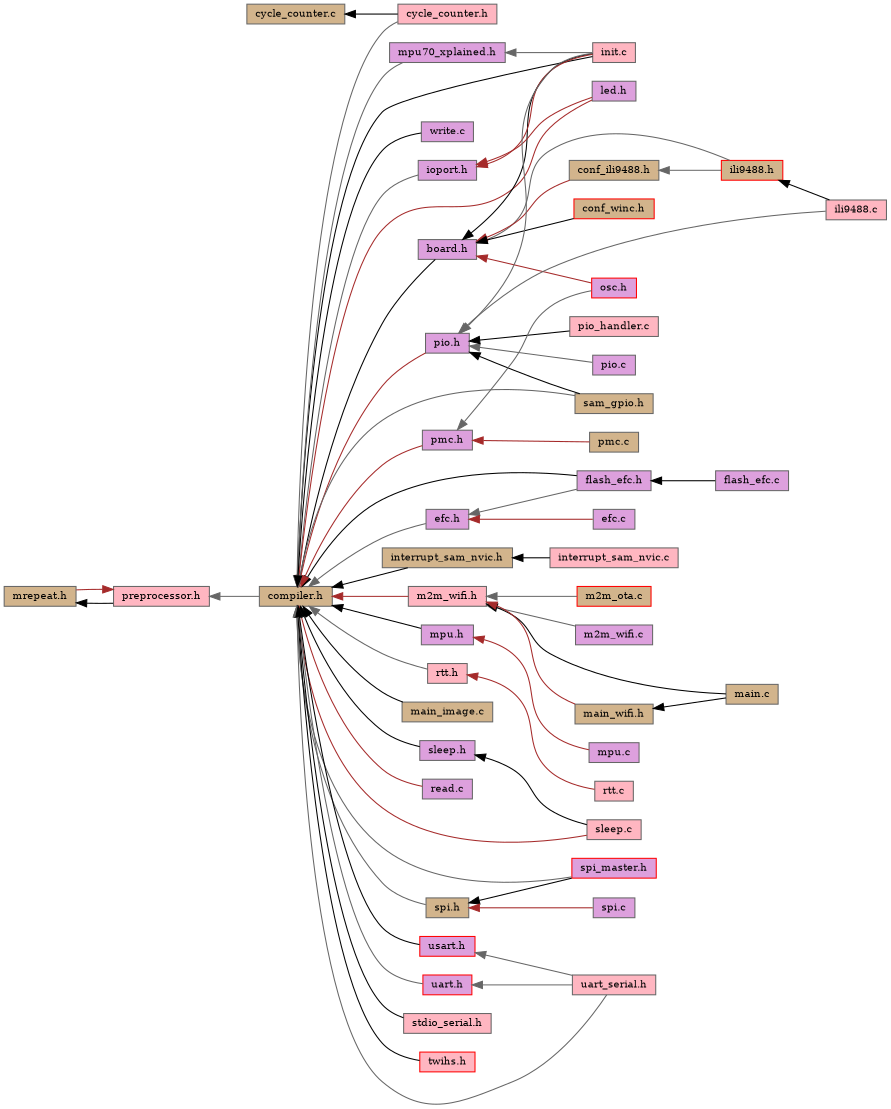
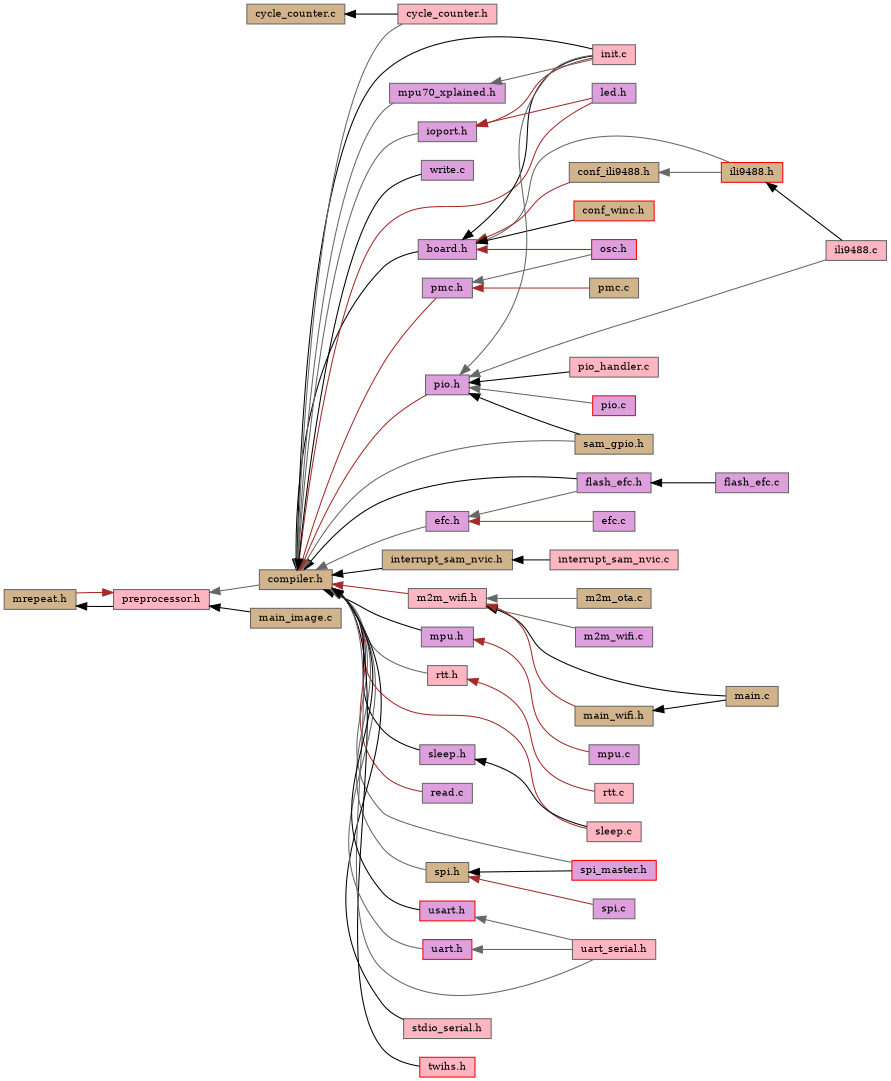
node "pio.c": color grey40 -> red
node "m2m_ota.c": color red -> grey40
edge "main_image.c" -> "compiler.h": now "main_image.c" -> "preprocessor.h"
